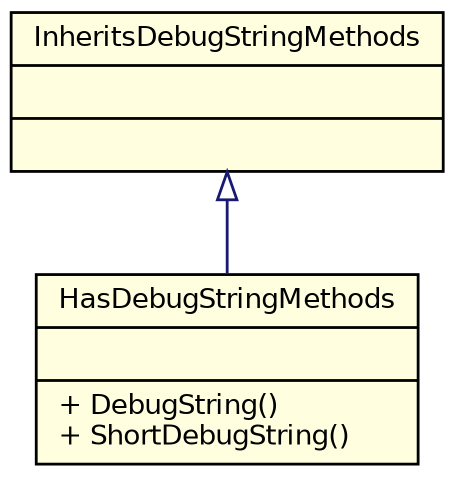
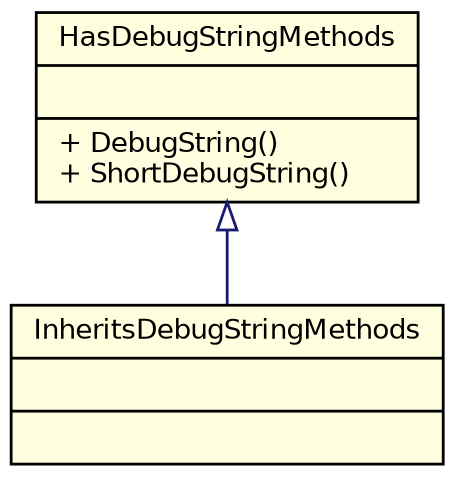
edge "HasDebugStringMethods" -> "InheritsDebugStringMethods": reversed
